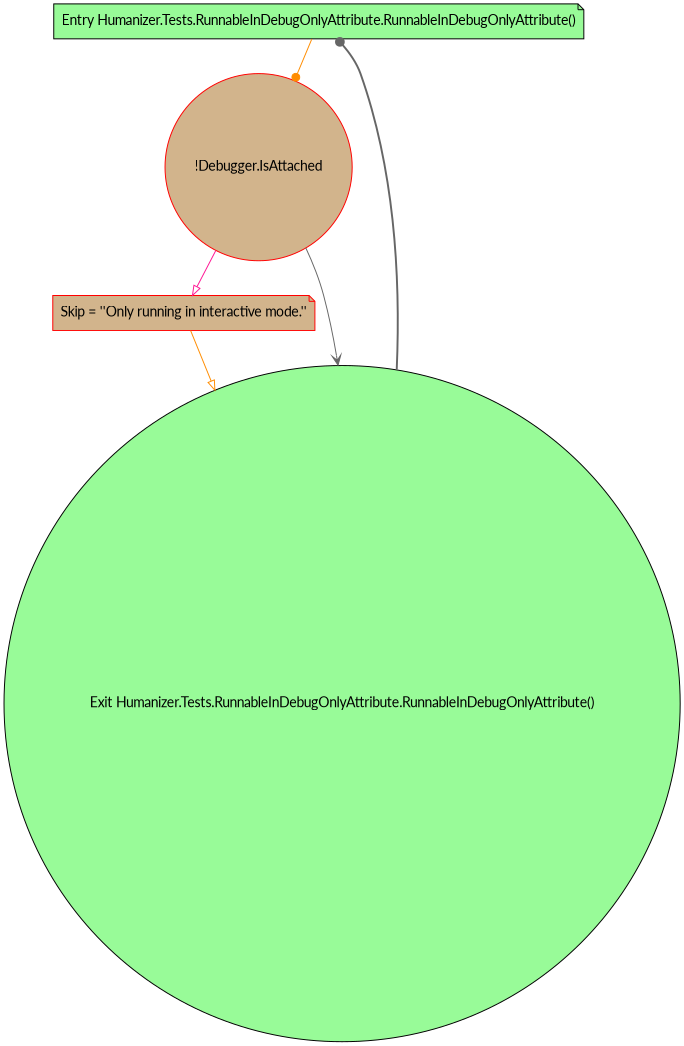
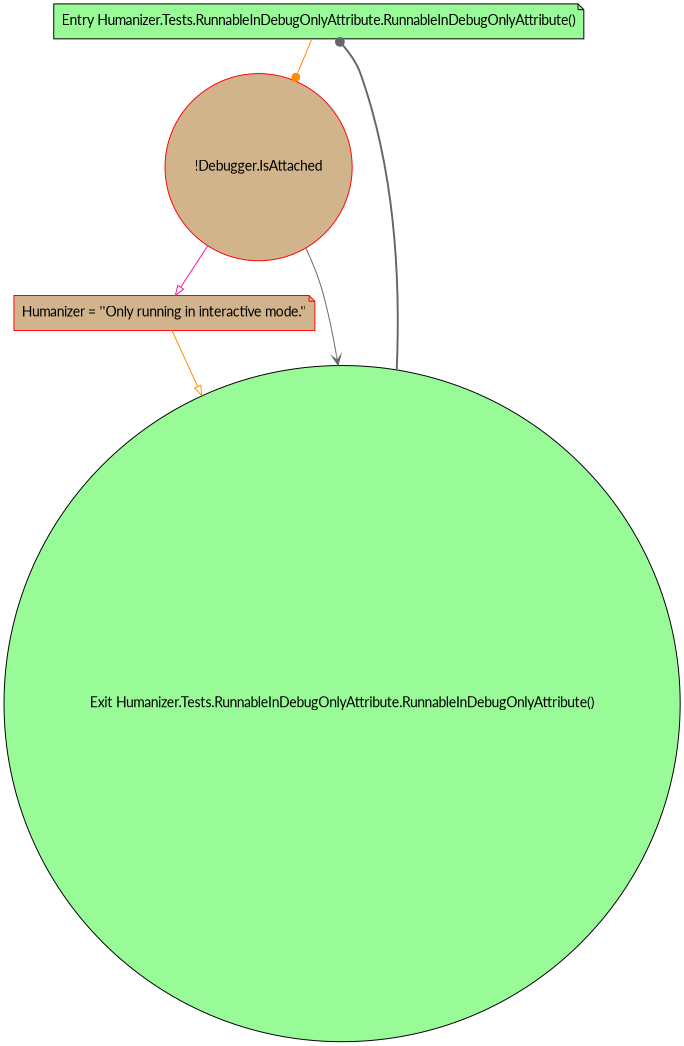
node "Skip = ''Only running in interactive mode.''": label "Skip = ''Only running in interactive mode.''" -> "Humanizer = ''Only running in interactive mode.''"
